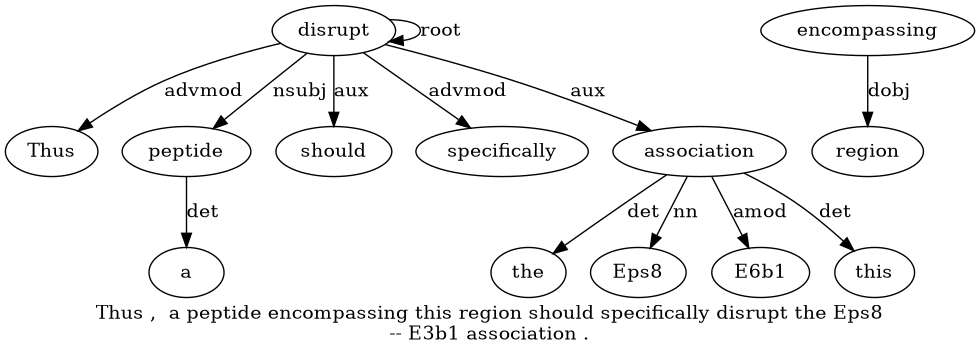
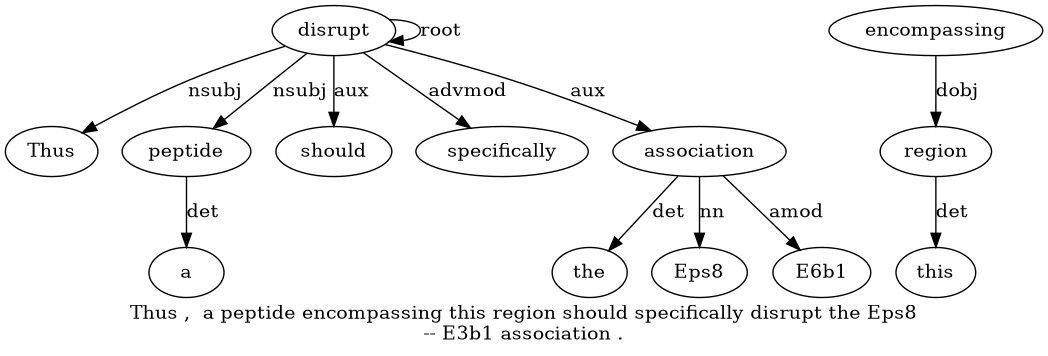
edge "disrupt" -> "Thus": label "advmod" -> "nsubj"
edge "association" -> "this": now "region" -> "this"
